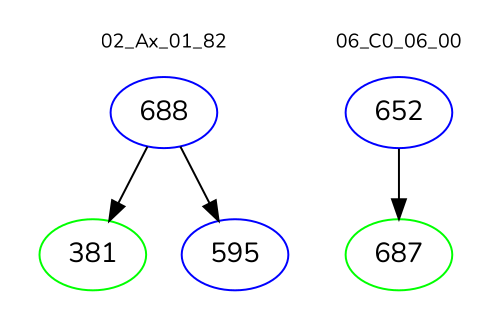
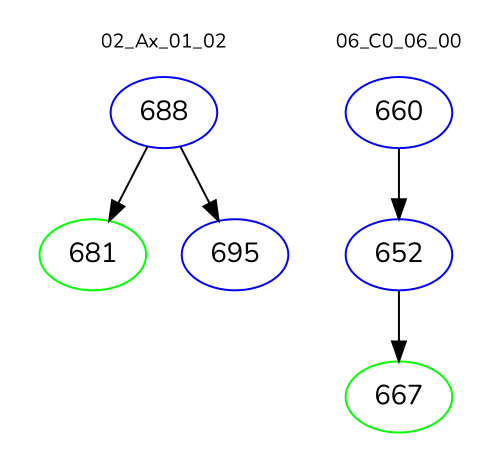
cluster "02_Ax_01_82": label "02_Ax_01_82" -> "02_Ax_01_02"
node "660": added
node "381": label "381" -> "681"
node "595": label "595" -> "695"
node "687": label "687" -> "667"
